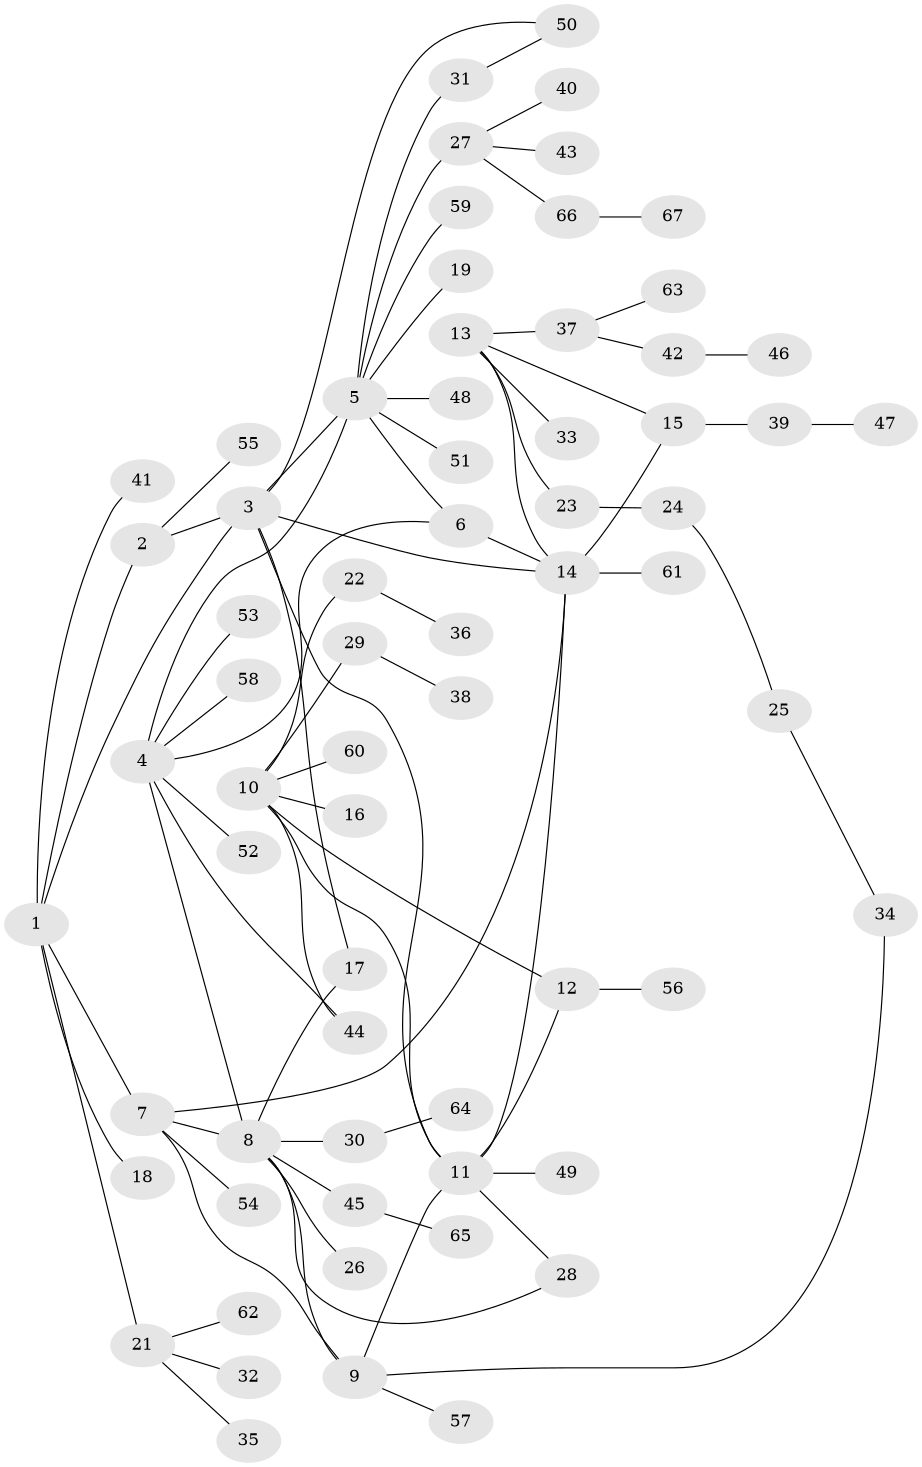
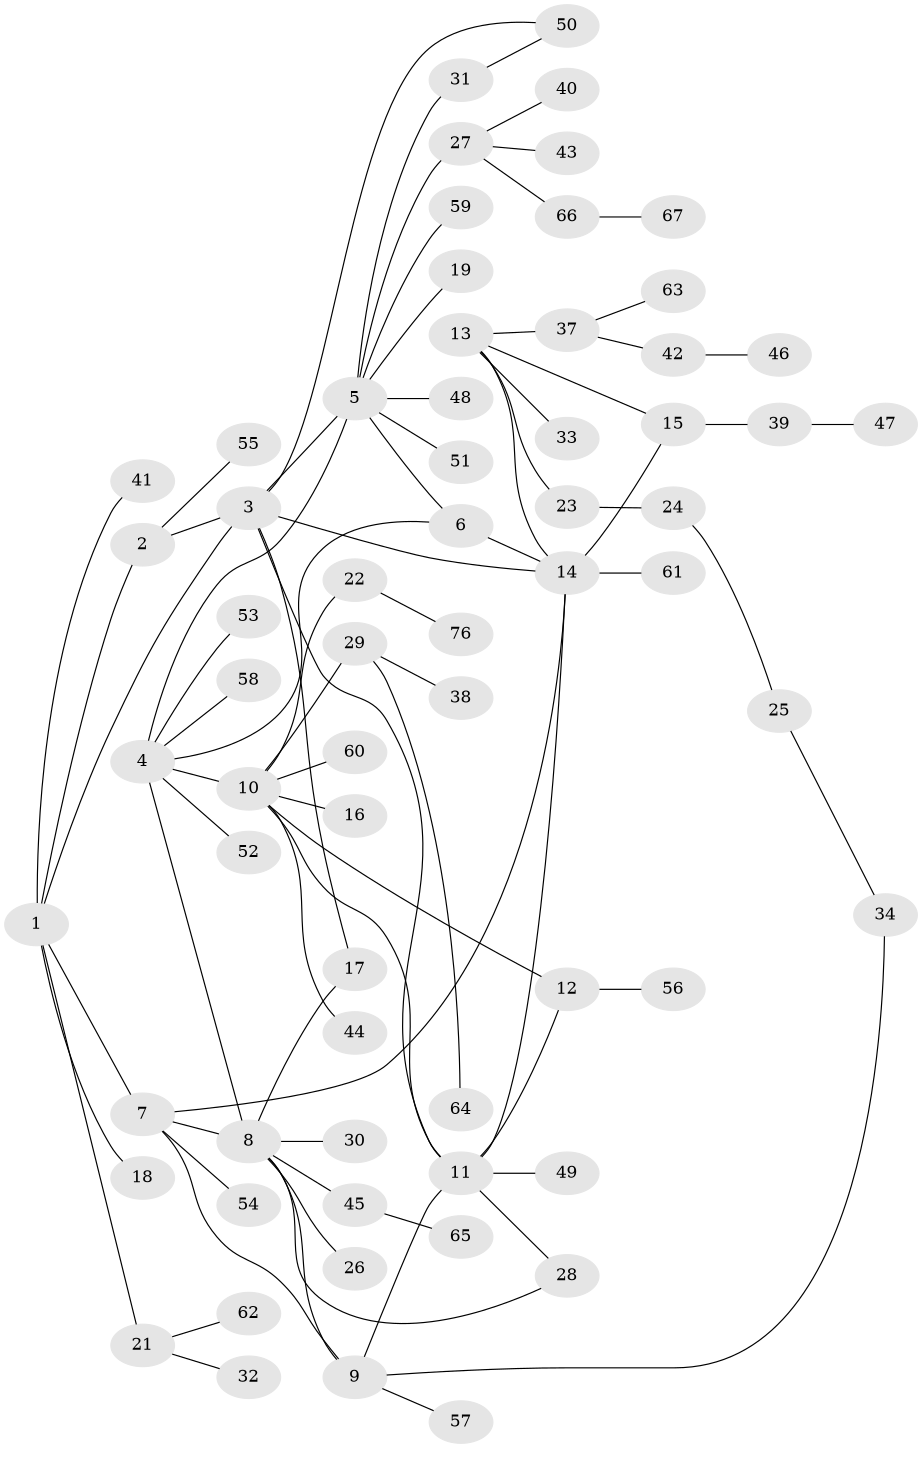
node "36": label "36" -> "76"
edge "4" -- "44": now "4" -- "10"
edge "64" -- "30": now "64" -- "29"
node "35": removed
